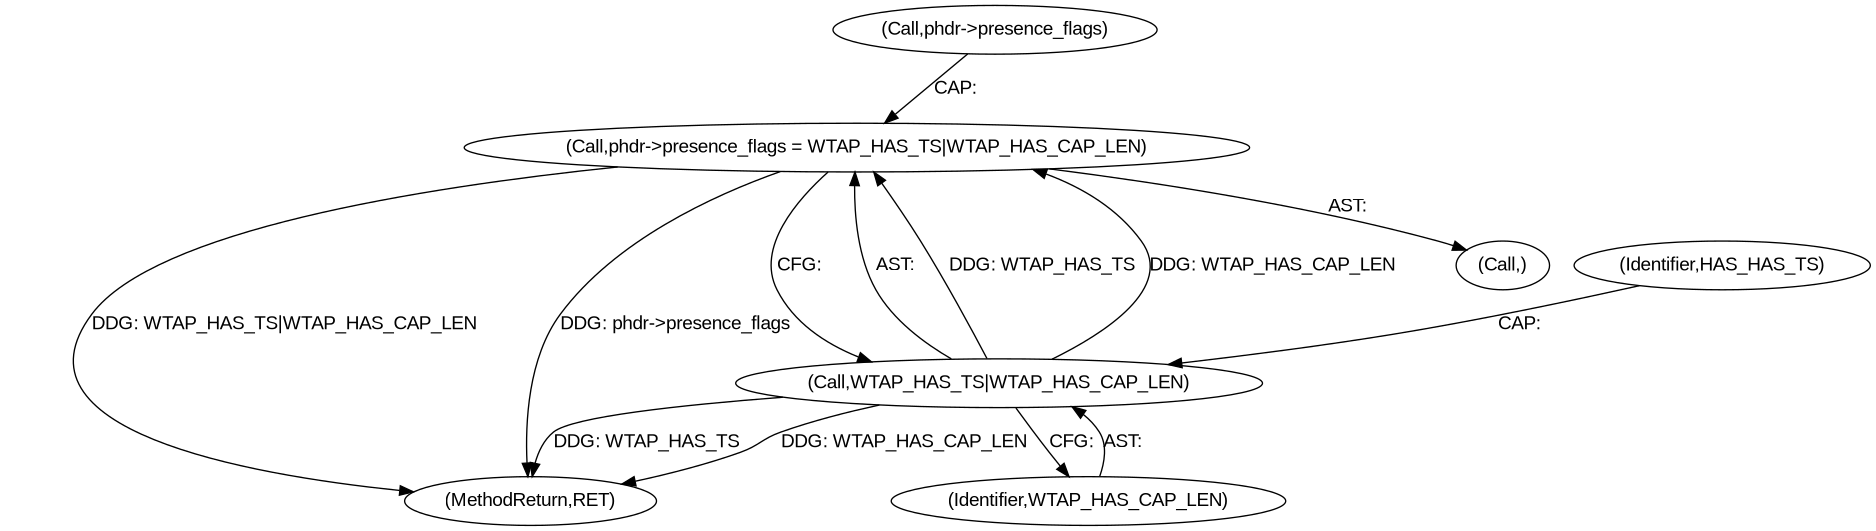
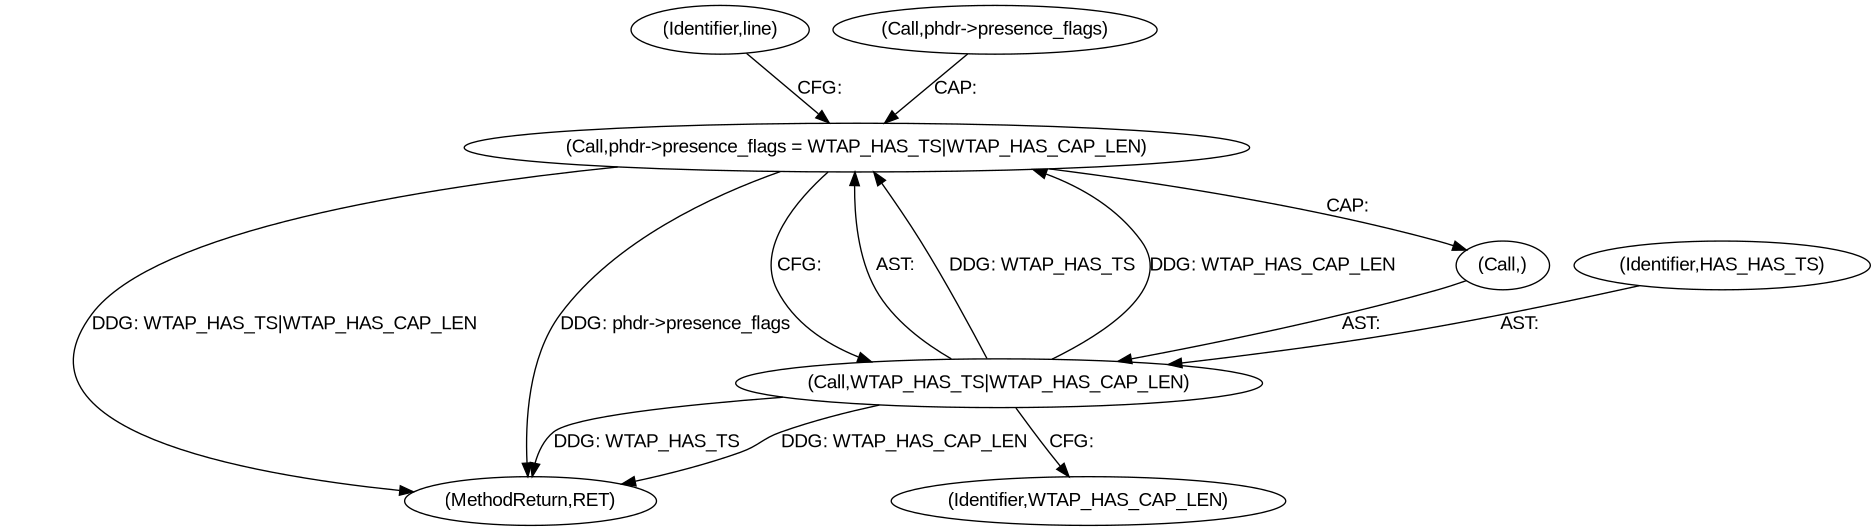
node "(Identifier,line)": added
edge "(Call,phdr->presence_flags = WTAP_HAS_TS|WTAP_HAS_CAP_LEN)" -> "(Call,)": label "AST: " -> "CAP: "
edge "(Identifier,HAS_HAS_TS)" -> "(Call,WTAP_HAS_TS|WTAP_HAS_CAP_LEN)": label "CAP: " -> "AST: "
edge "(Identifier,WTAP_HAS_CAP_LEN)" -> "(Call,WTAP_HAS_TS|WTAP_HAS_CAP_LEN)": now "(Call,)" -> "(Call,WTAP_HAS_TS|WTAP_HAS_CAP_LEN)"
